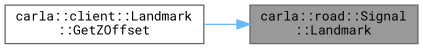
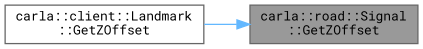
node "carla::road::Signal ::Landmark": label "carla::road::Signal ::Landmark" -> "carla::road::Signal ::GetZOffset"
